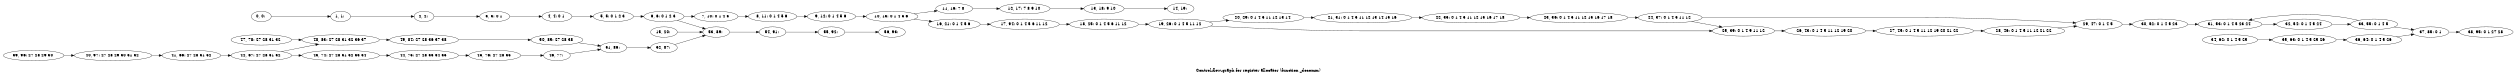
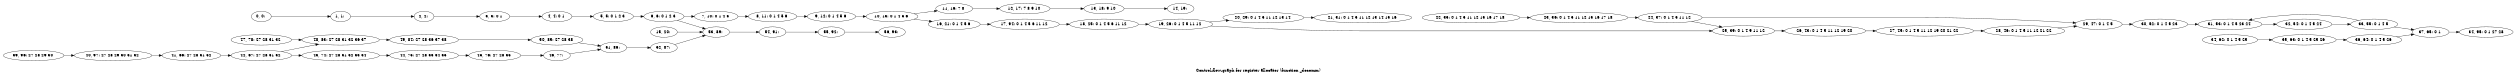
edge "21, 31: 0 1 4 5 11 12 13 14 15 16" -> "22, 35: 0 1 4 5 11 12 15 16 17 18": removed
node "37, 85: 0 1": label "37, 85: 0 1" -> "37, 65: 0 1"
node "38, 95: 0 1 27 28": label "38, 95: 0 1 27 28" -> "34, 95: 0 1 27 28"
